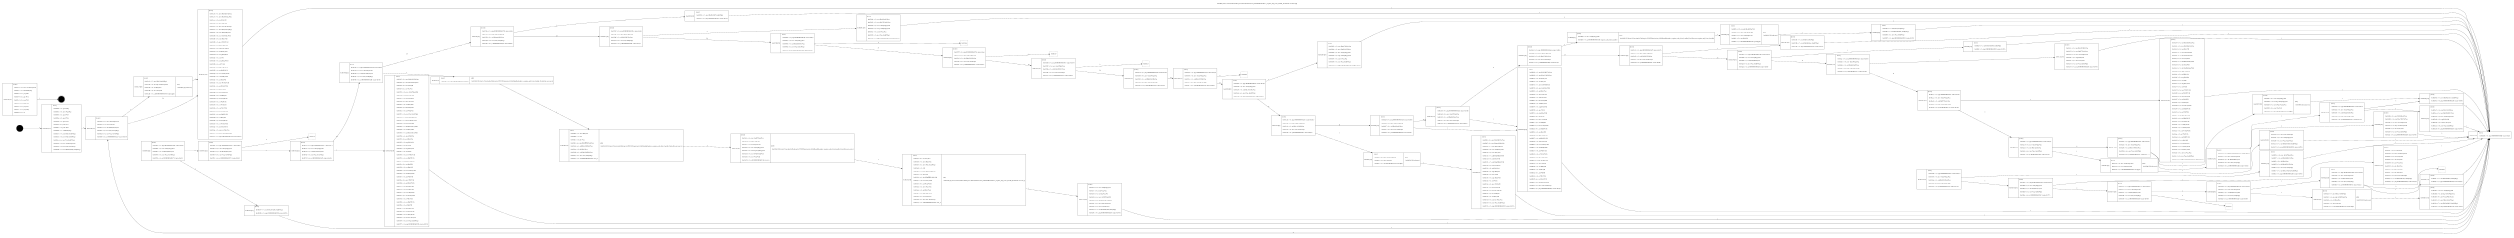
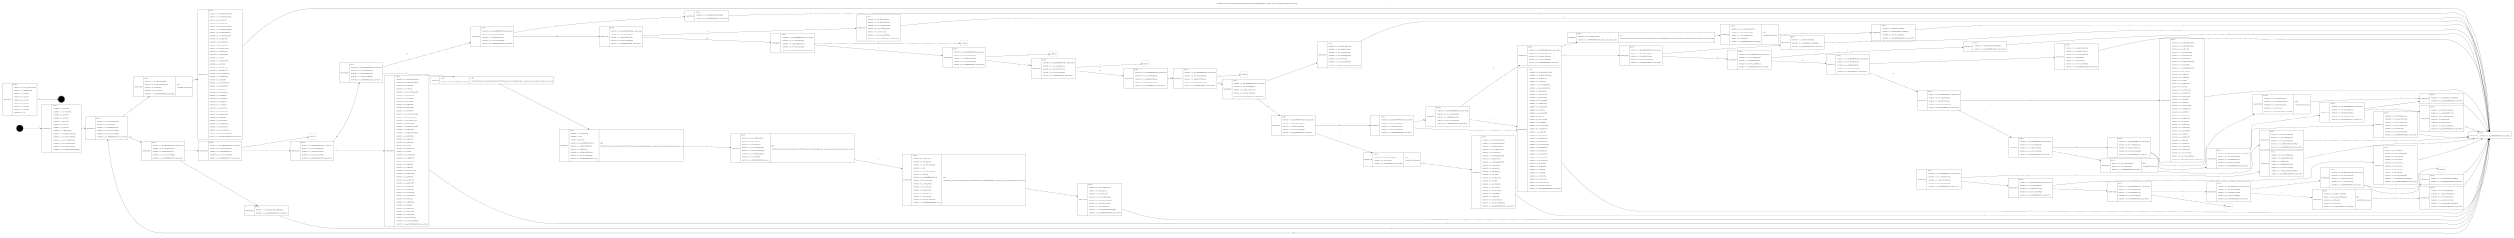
edge "0x4018df [23]" -> "0x401ce0 [153]": now "0x4018df [23]" -> "0x4018f6 [22]"
